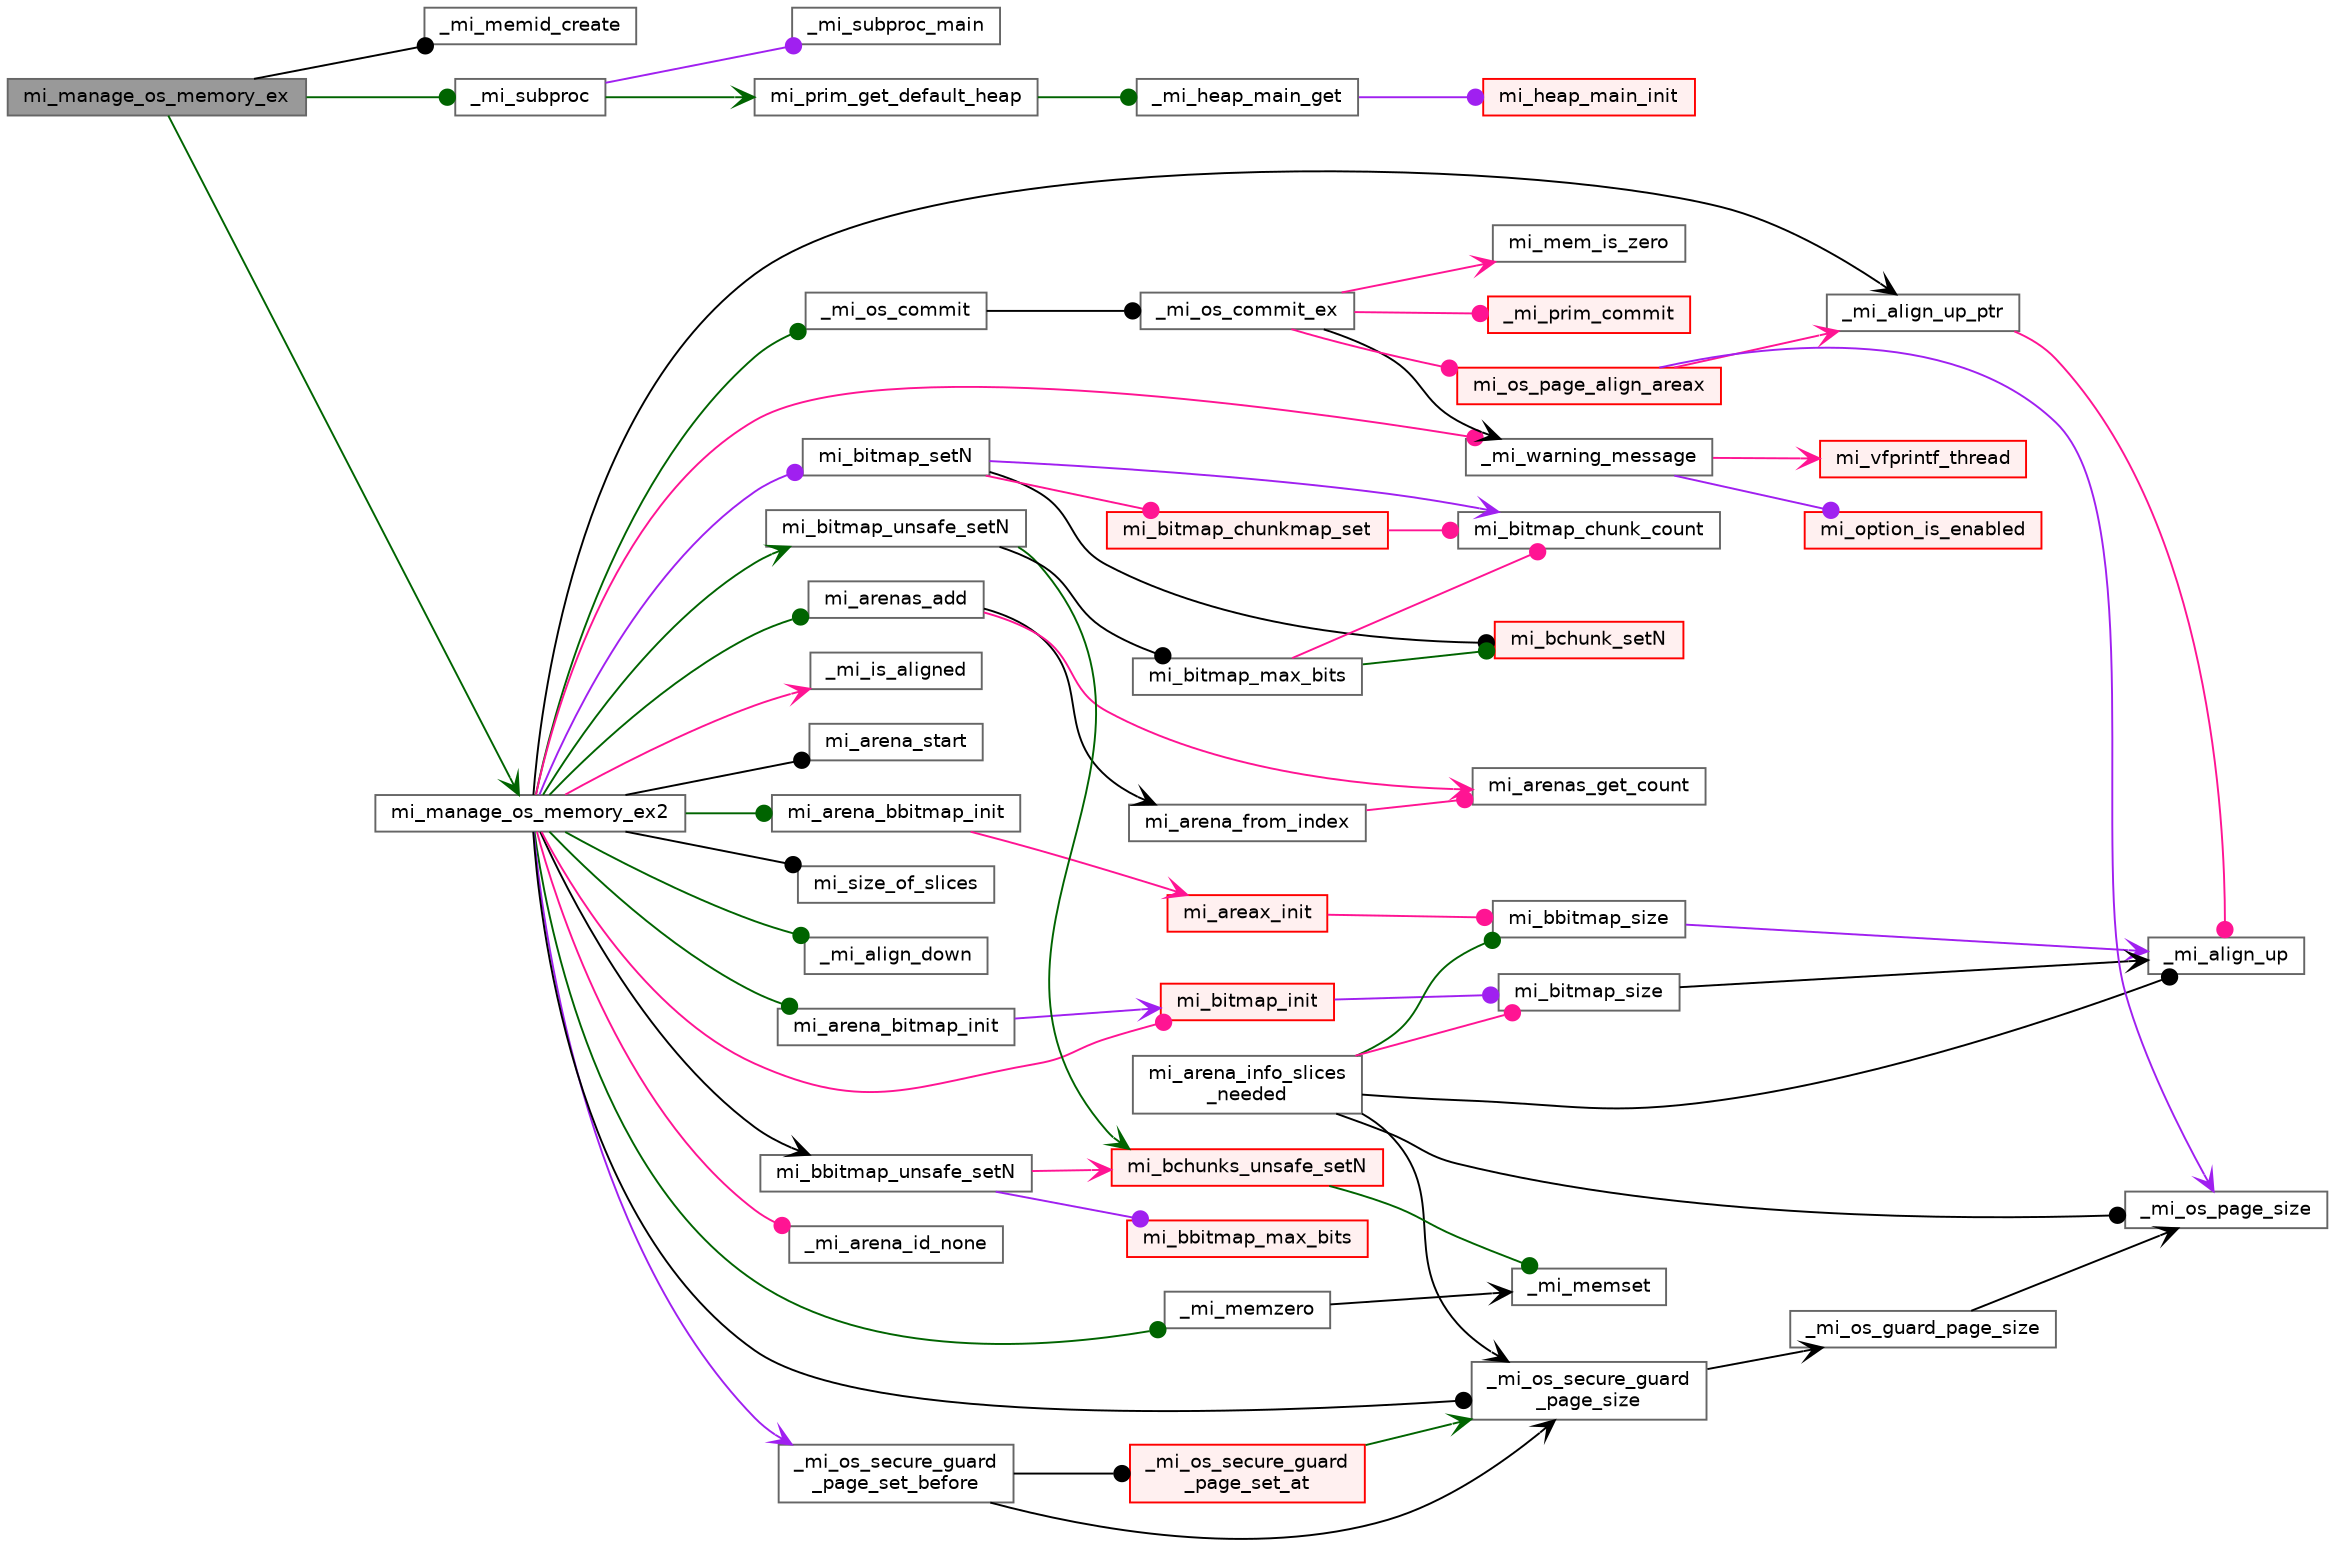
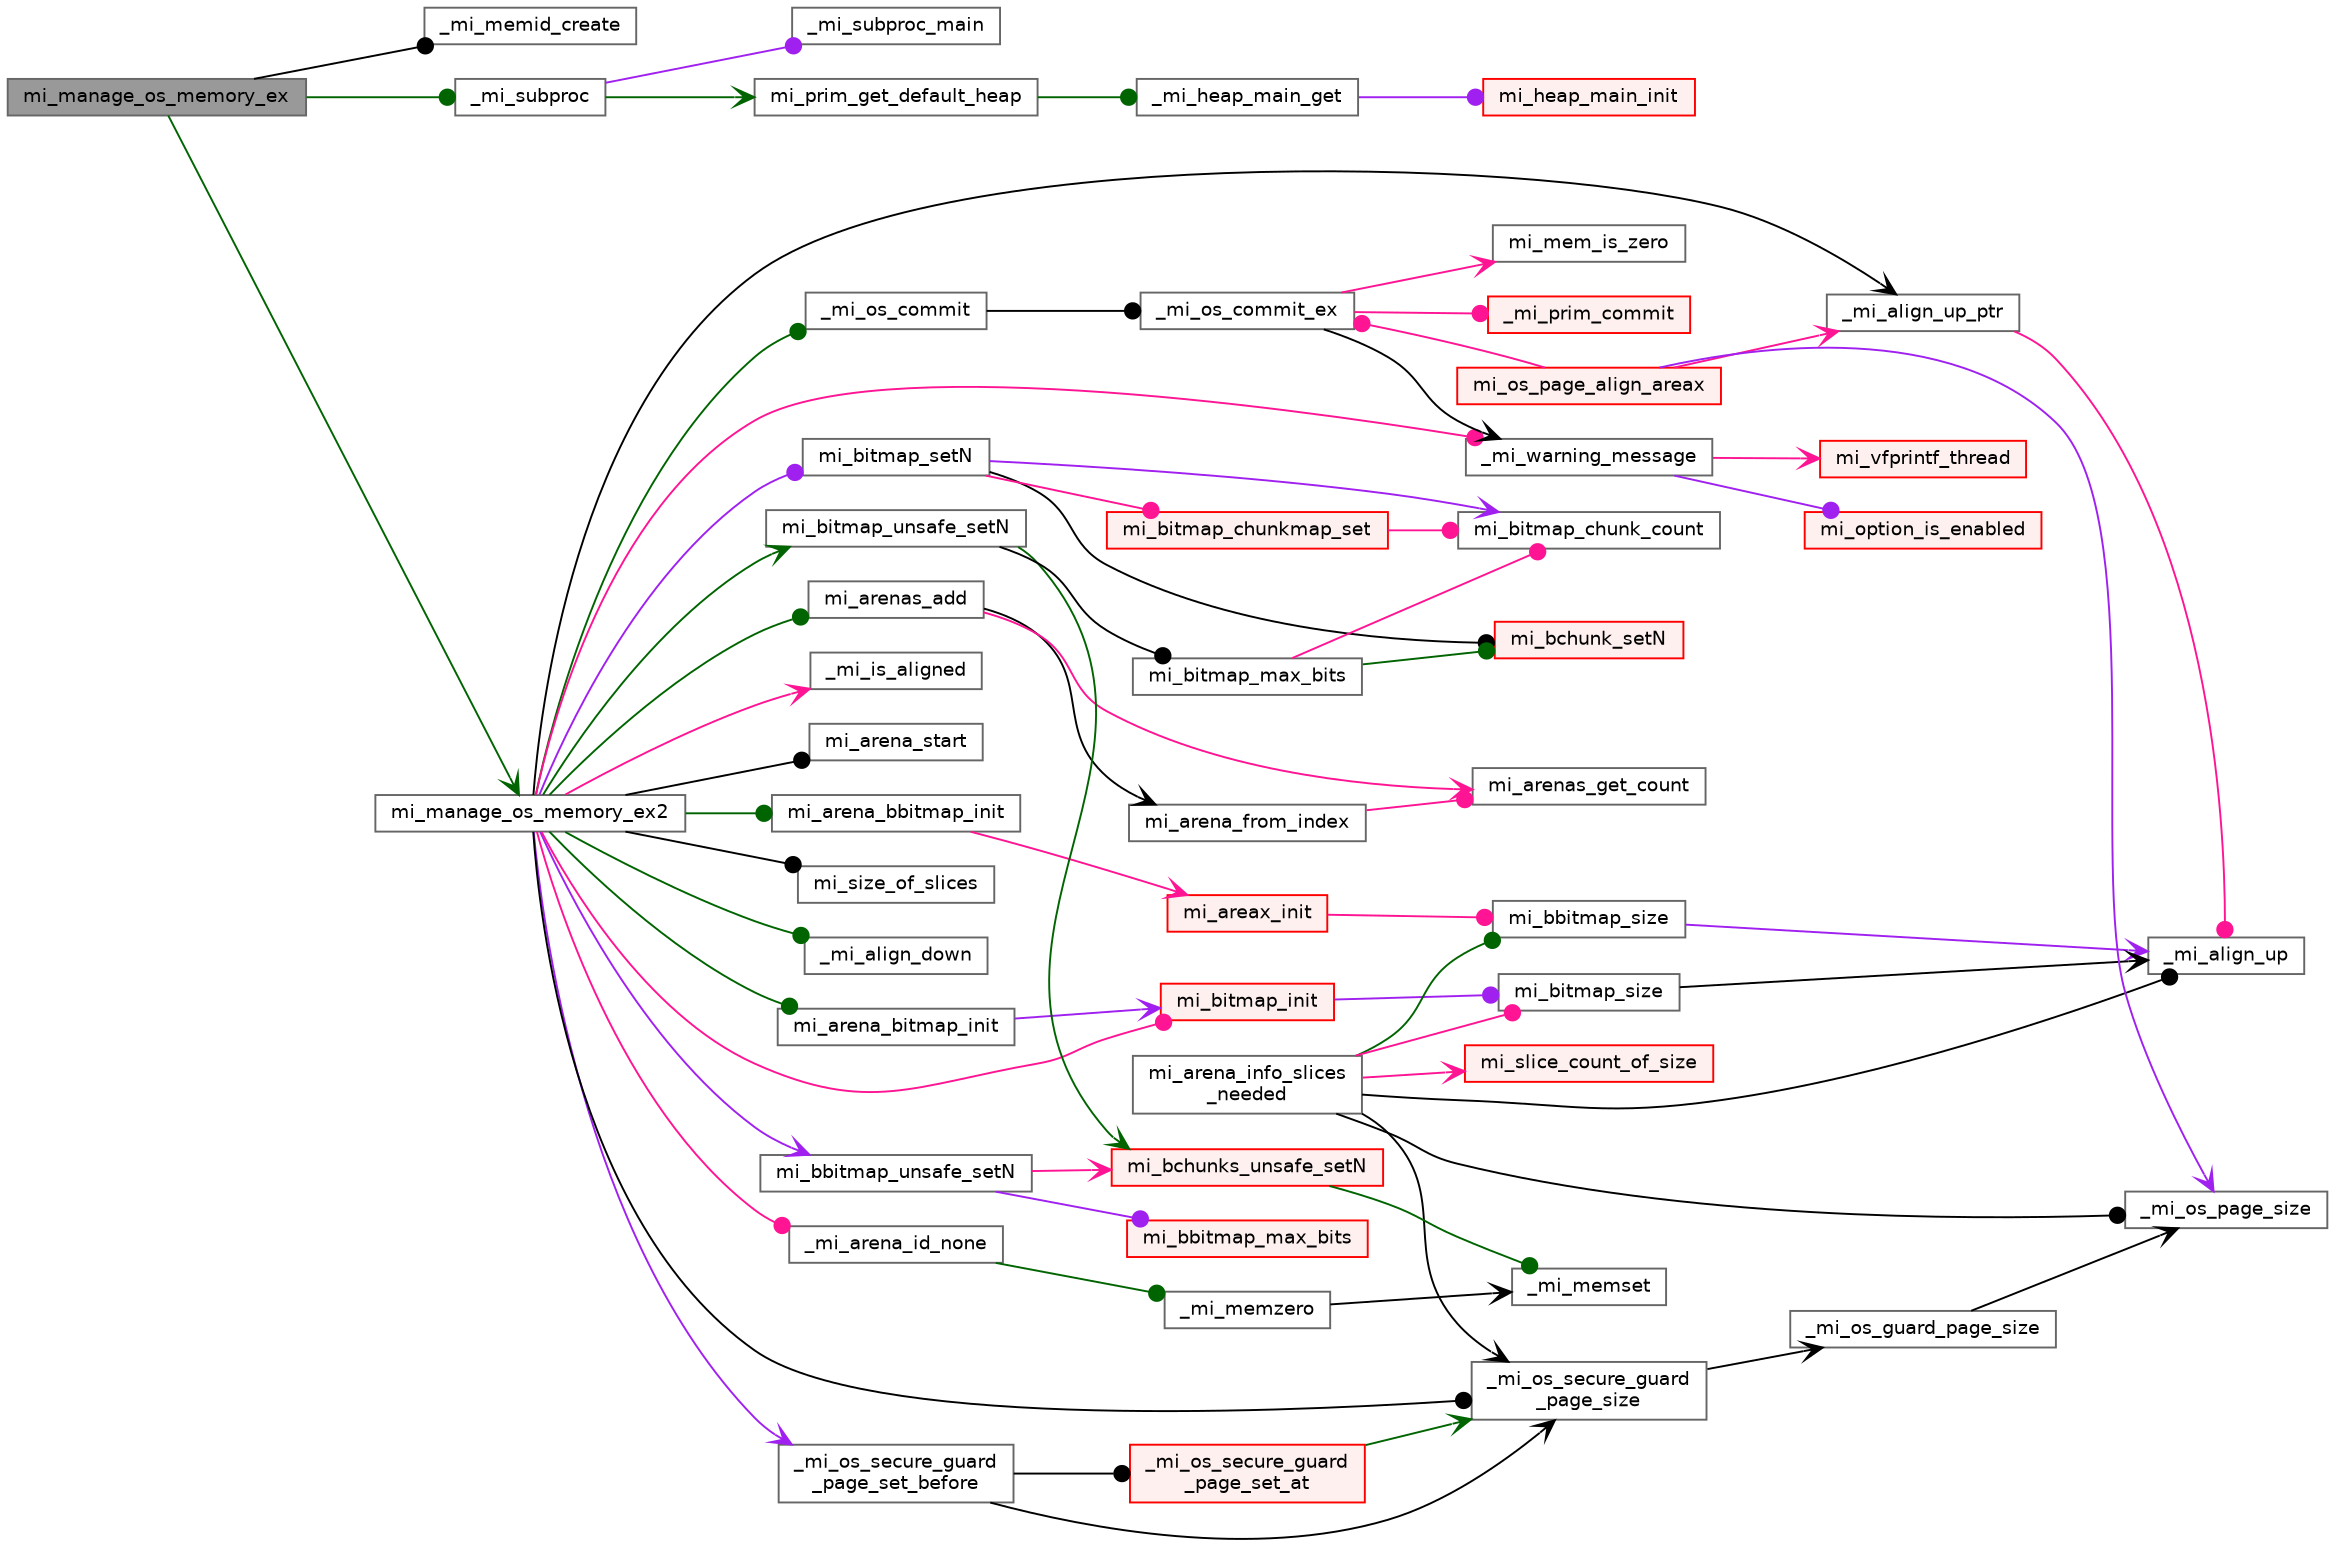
edge "_mi_os_commit_ex" -> "mi_os_page_align_areax": reversed
edge "mi_manage_os_memory_ex2" -> "mi_bbitmap_unsafe_setN": color black -> purple
node "mi_slice_count_of_size": added
edge "mi_manage_os_memory_ex2" -> "_mi_memzero": now "_mi_arena_id_none" -> "_mi_memzero"
